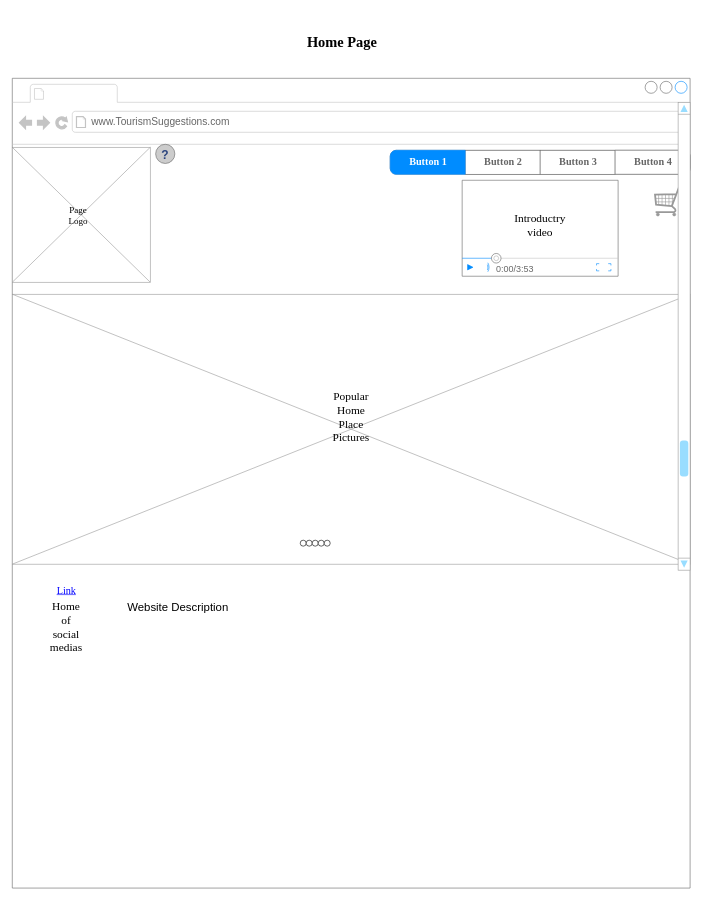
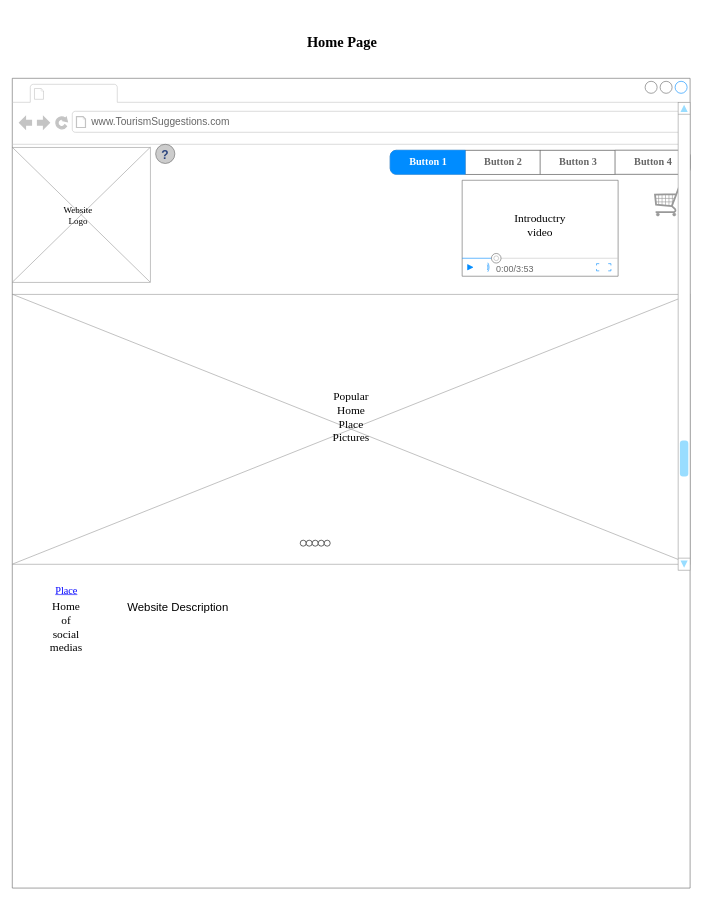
node "Page Logo": label "Page Logo" -> "Website Logo"
node "Link": label "Link" -> "Place"
